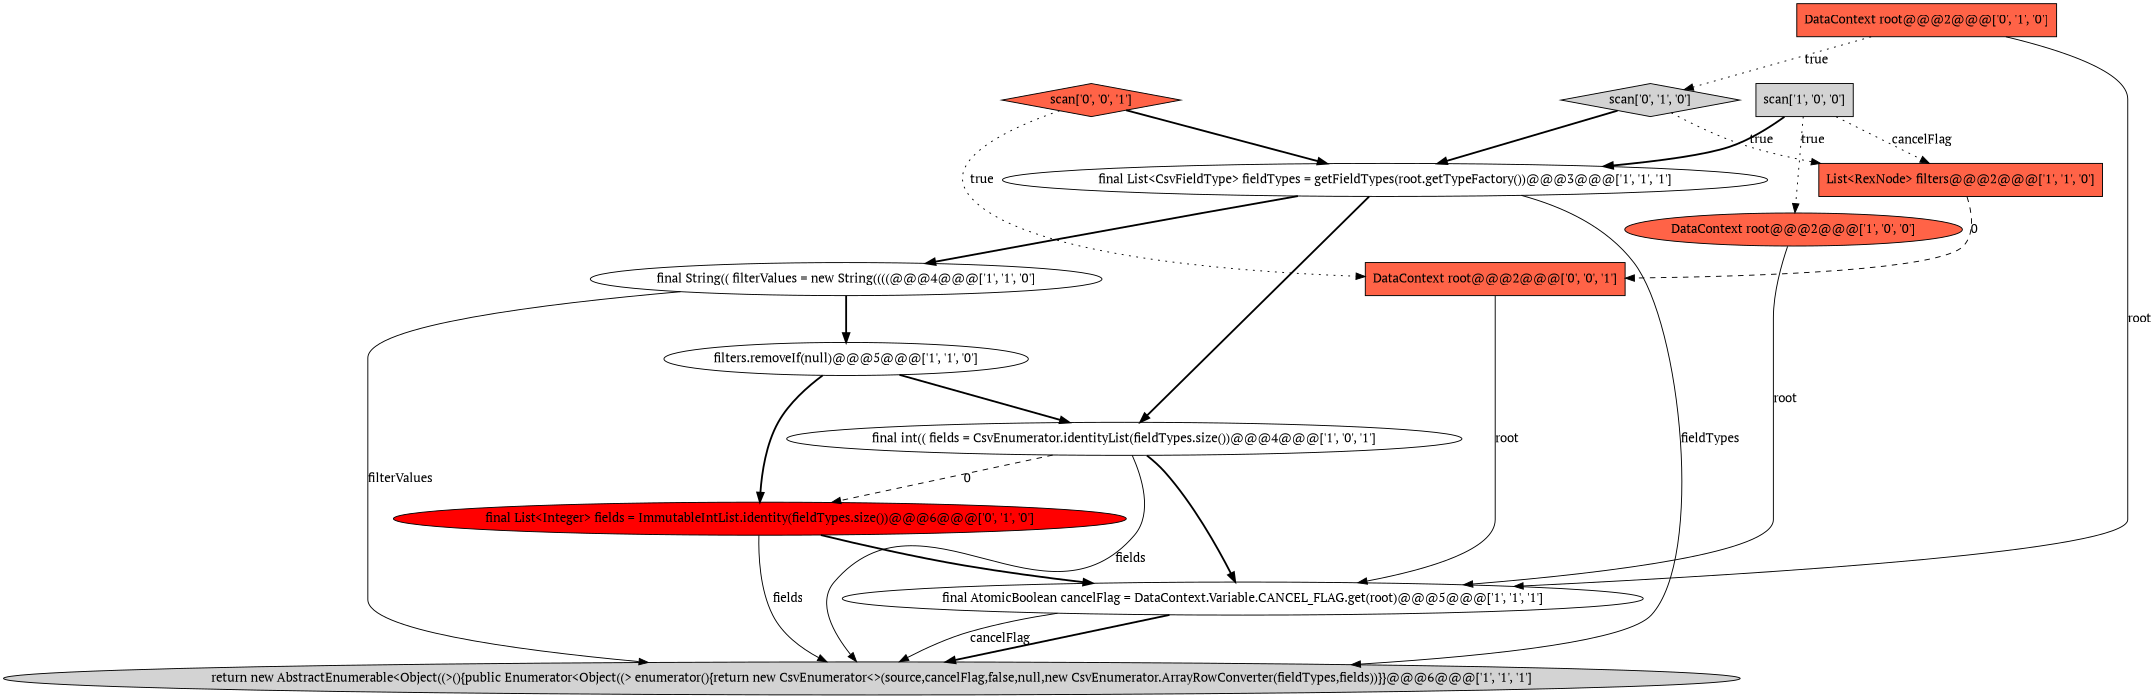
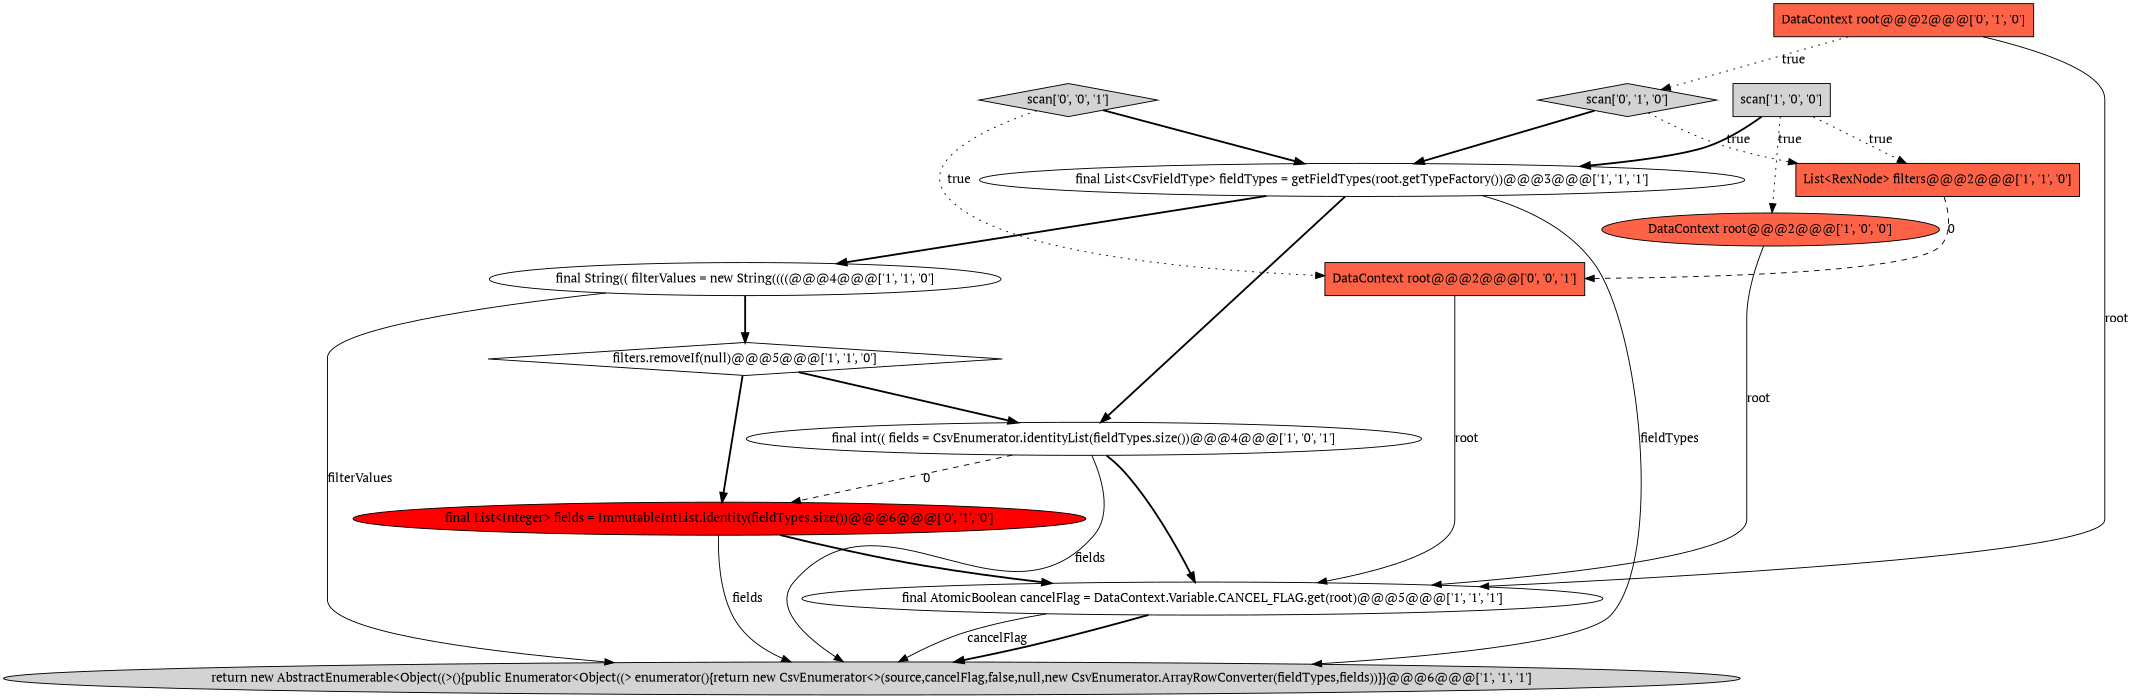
node "scan['0', '0', '1']": fillcolor tomato -> lightgray
edge "scan['1', '0', '0']" -> "List<RexNode> filters@@@2@@@['1', '1', '0']": label "cancelFlag" -> "true"
node "filters.removeIf(null)@@@5@@@['1', '1', '0']": shape ellipse -> diamond
